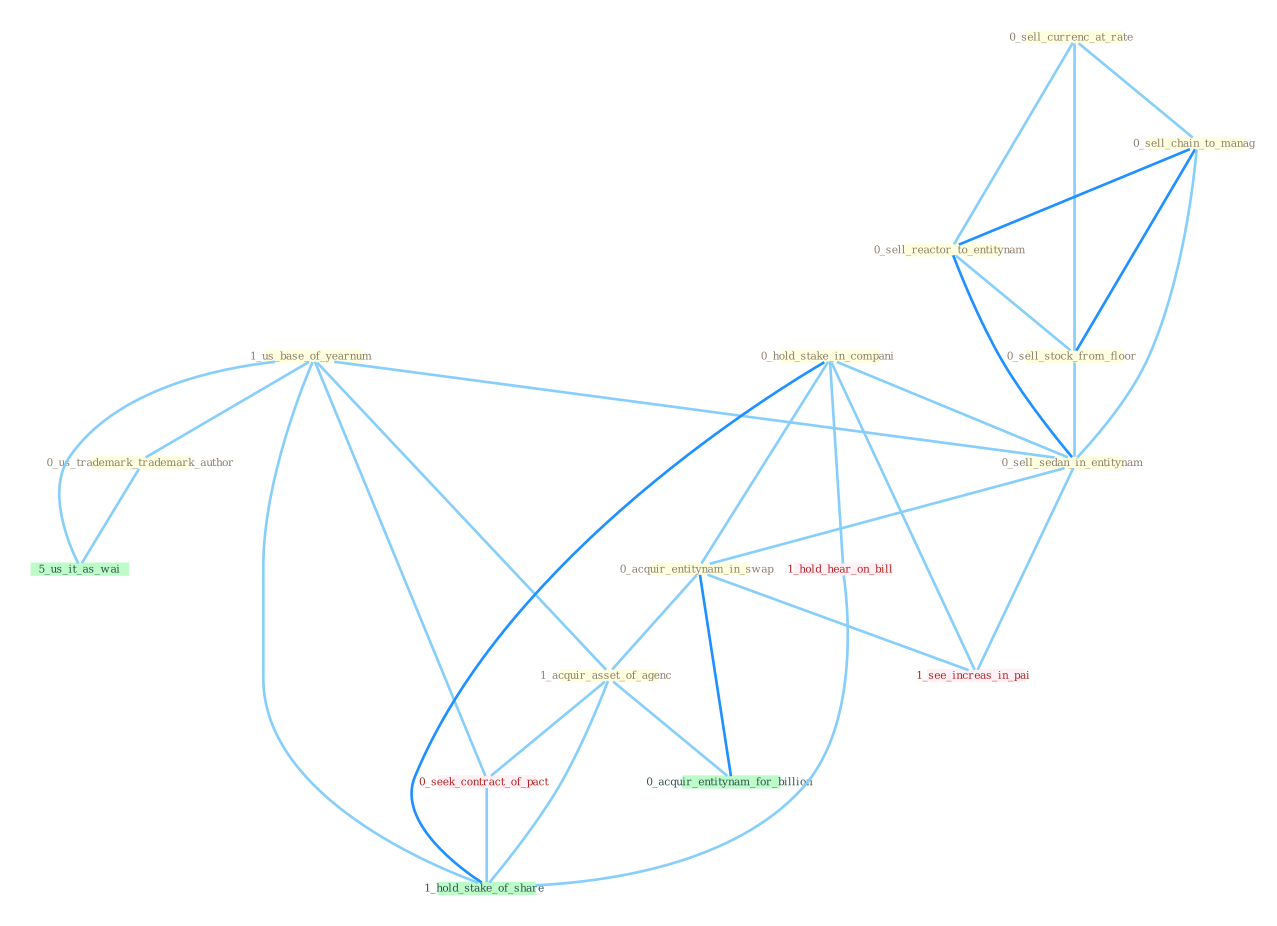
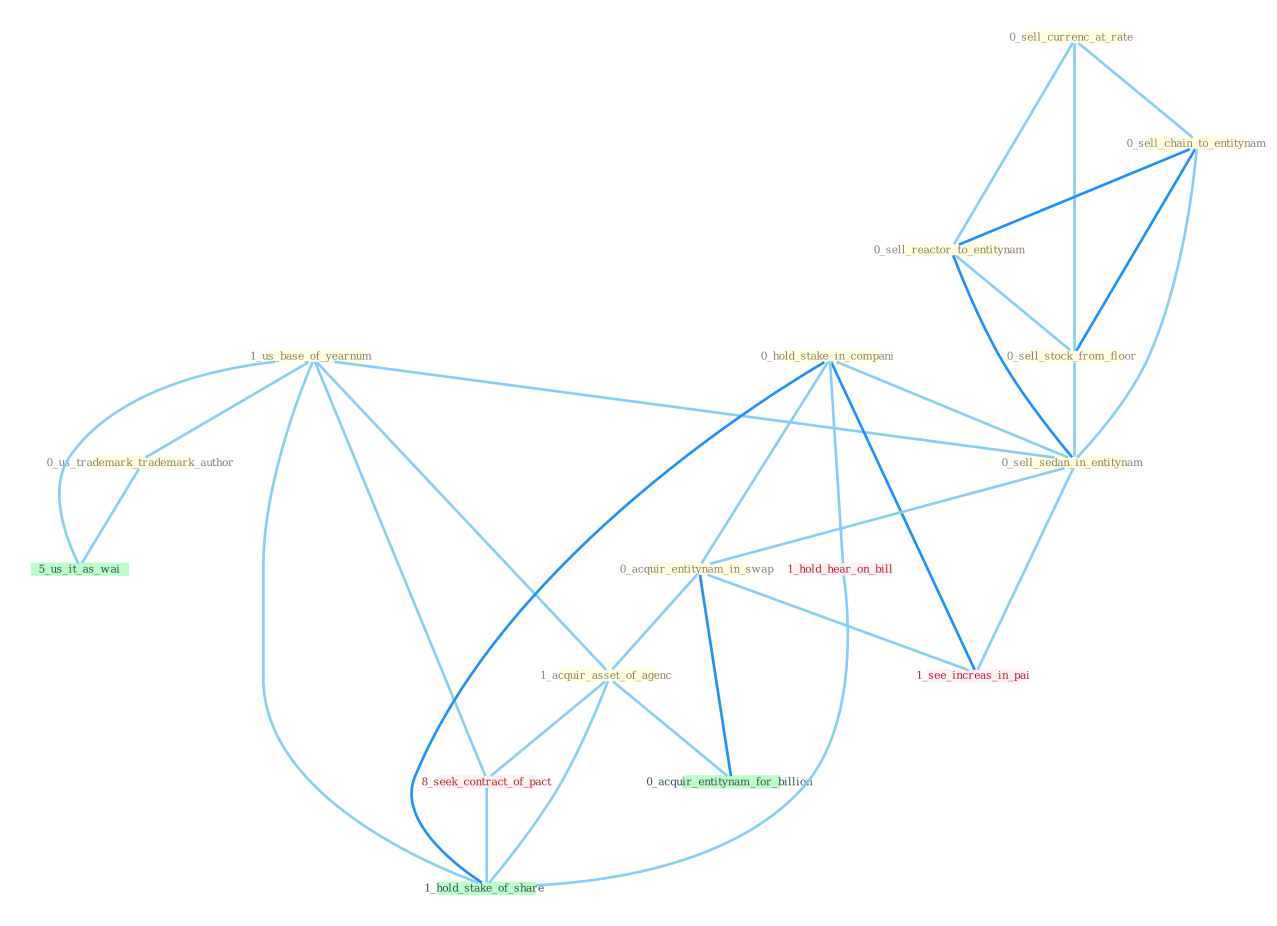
node "0_sell_chain_to_manag": label "0_sell_chain_to_manag" -> "0_sell_chain_to_entitynam"
edge "0_hold_stake_in_compani" -- "1_see_increas_in_pai": color #87cefa -> #1e90ff
node "0_seek_contract_of_pact": label "0_seek_contract_of_pact" -> "8_seek_contract_of_pact"
